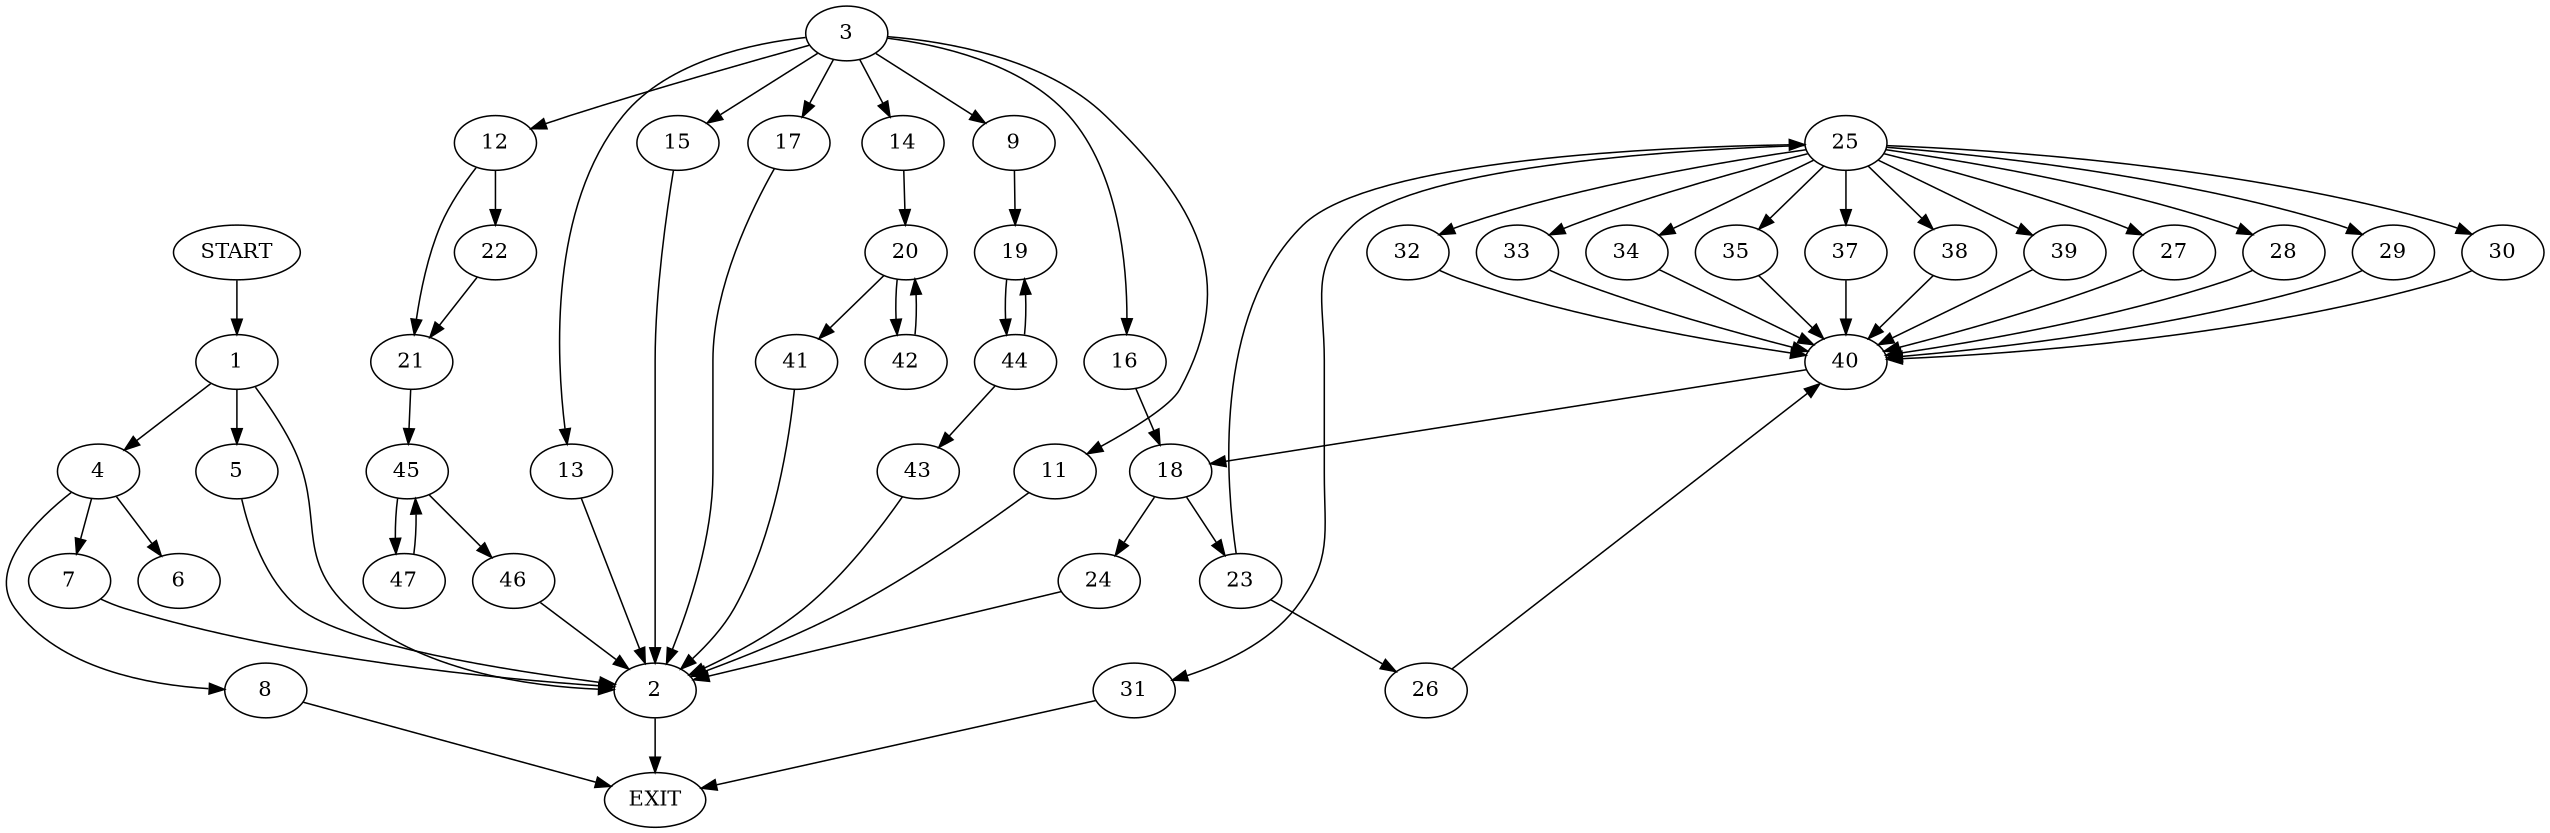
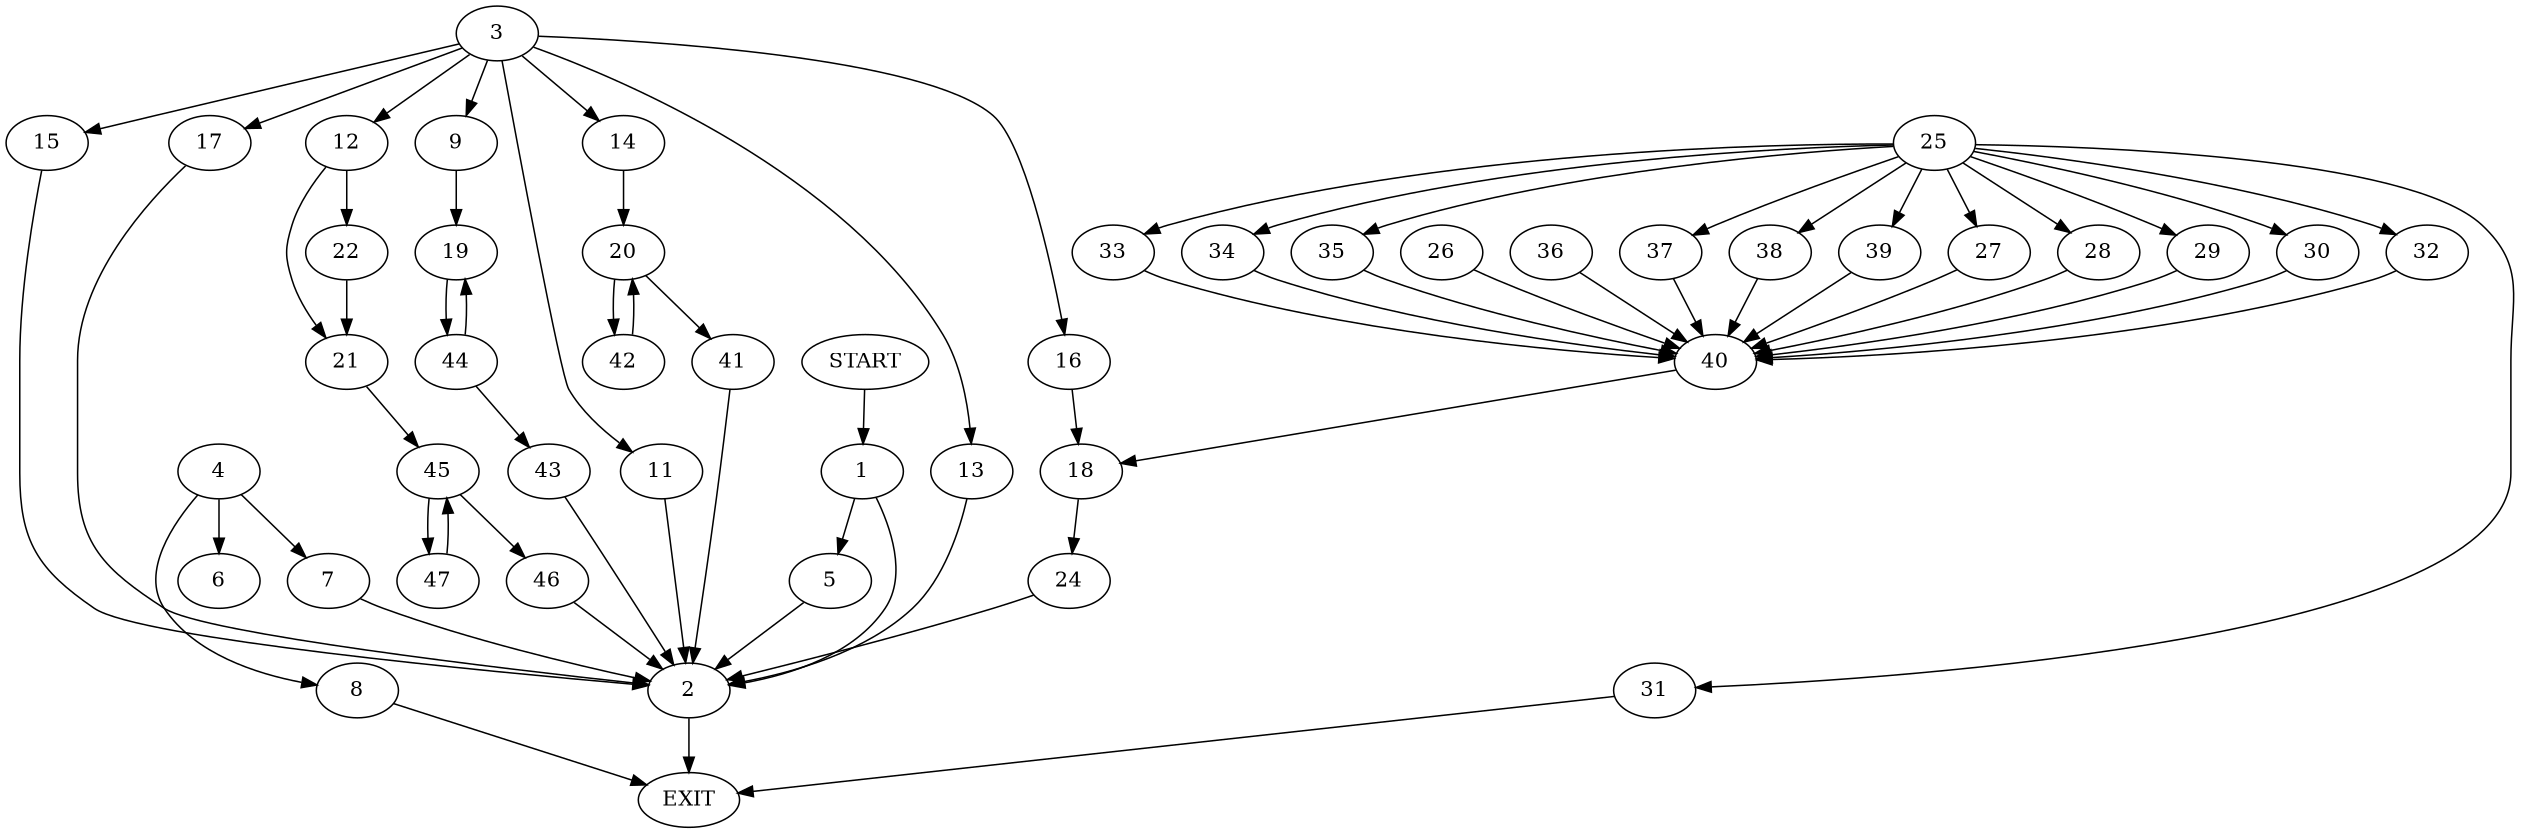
node "36": added
edge "1" -> "4": removed
node "23": removed
